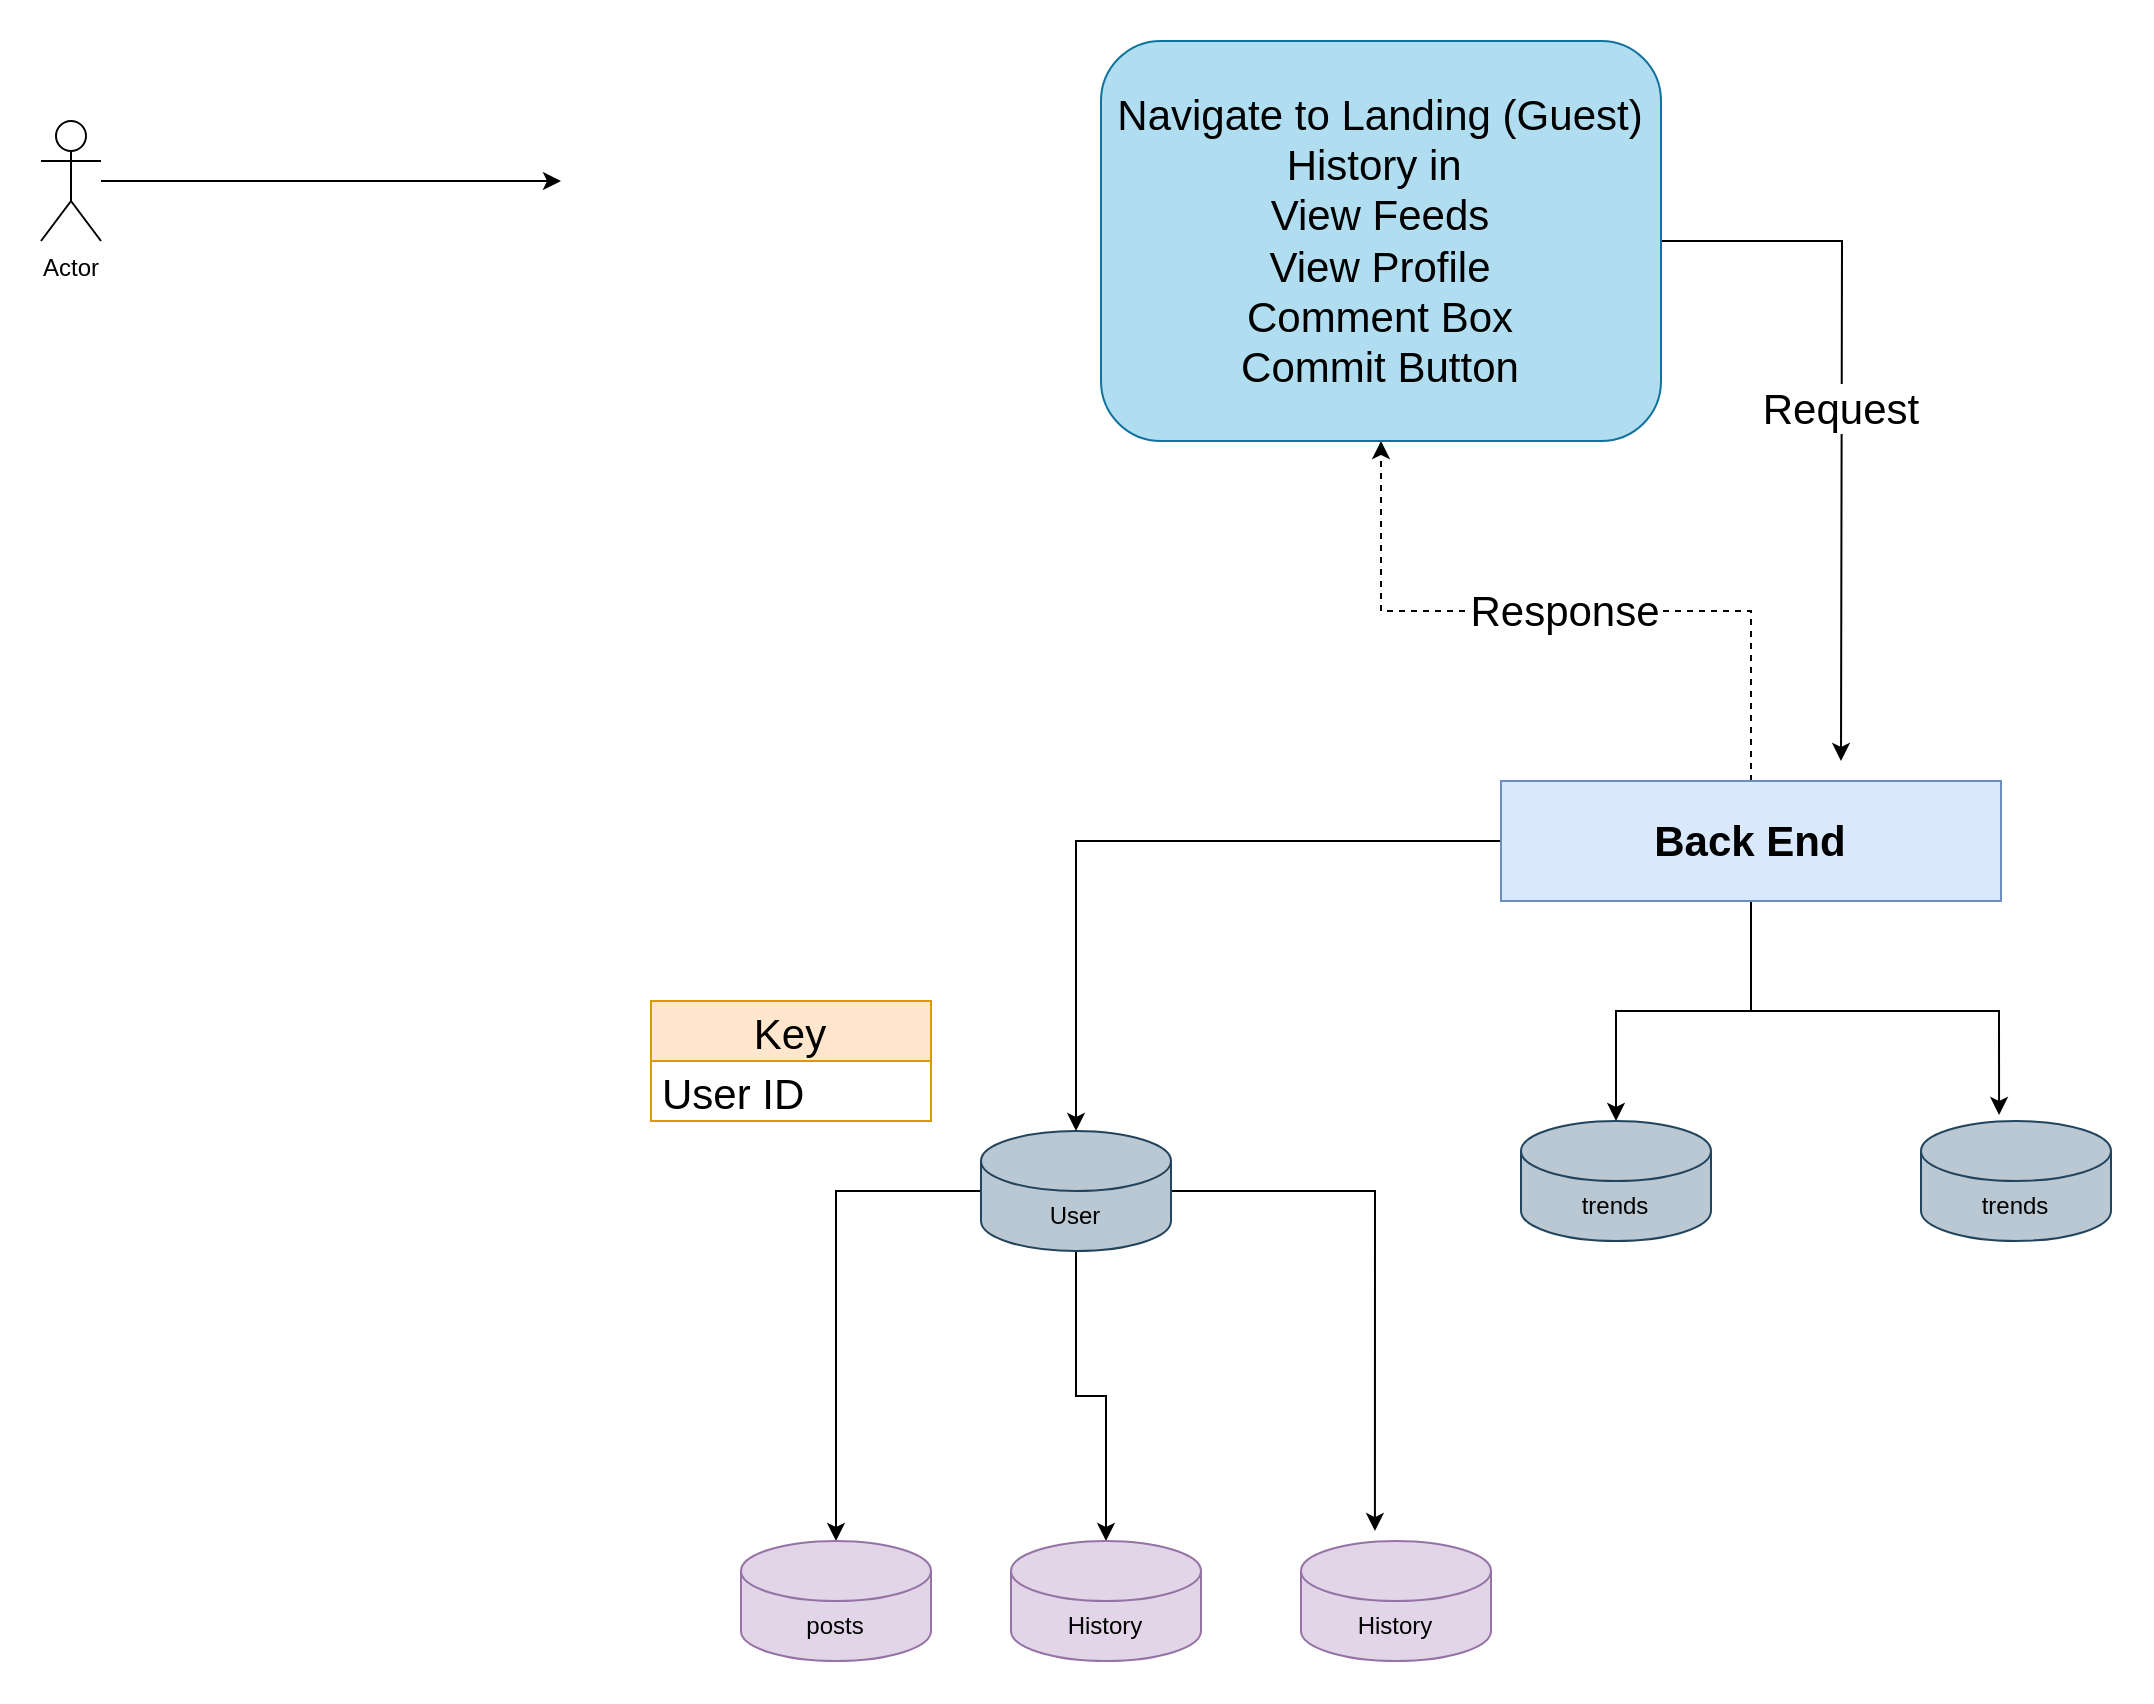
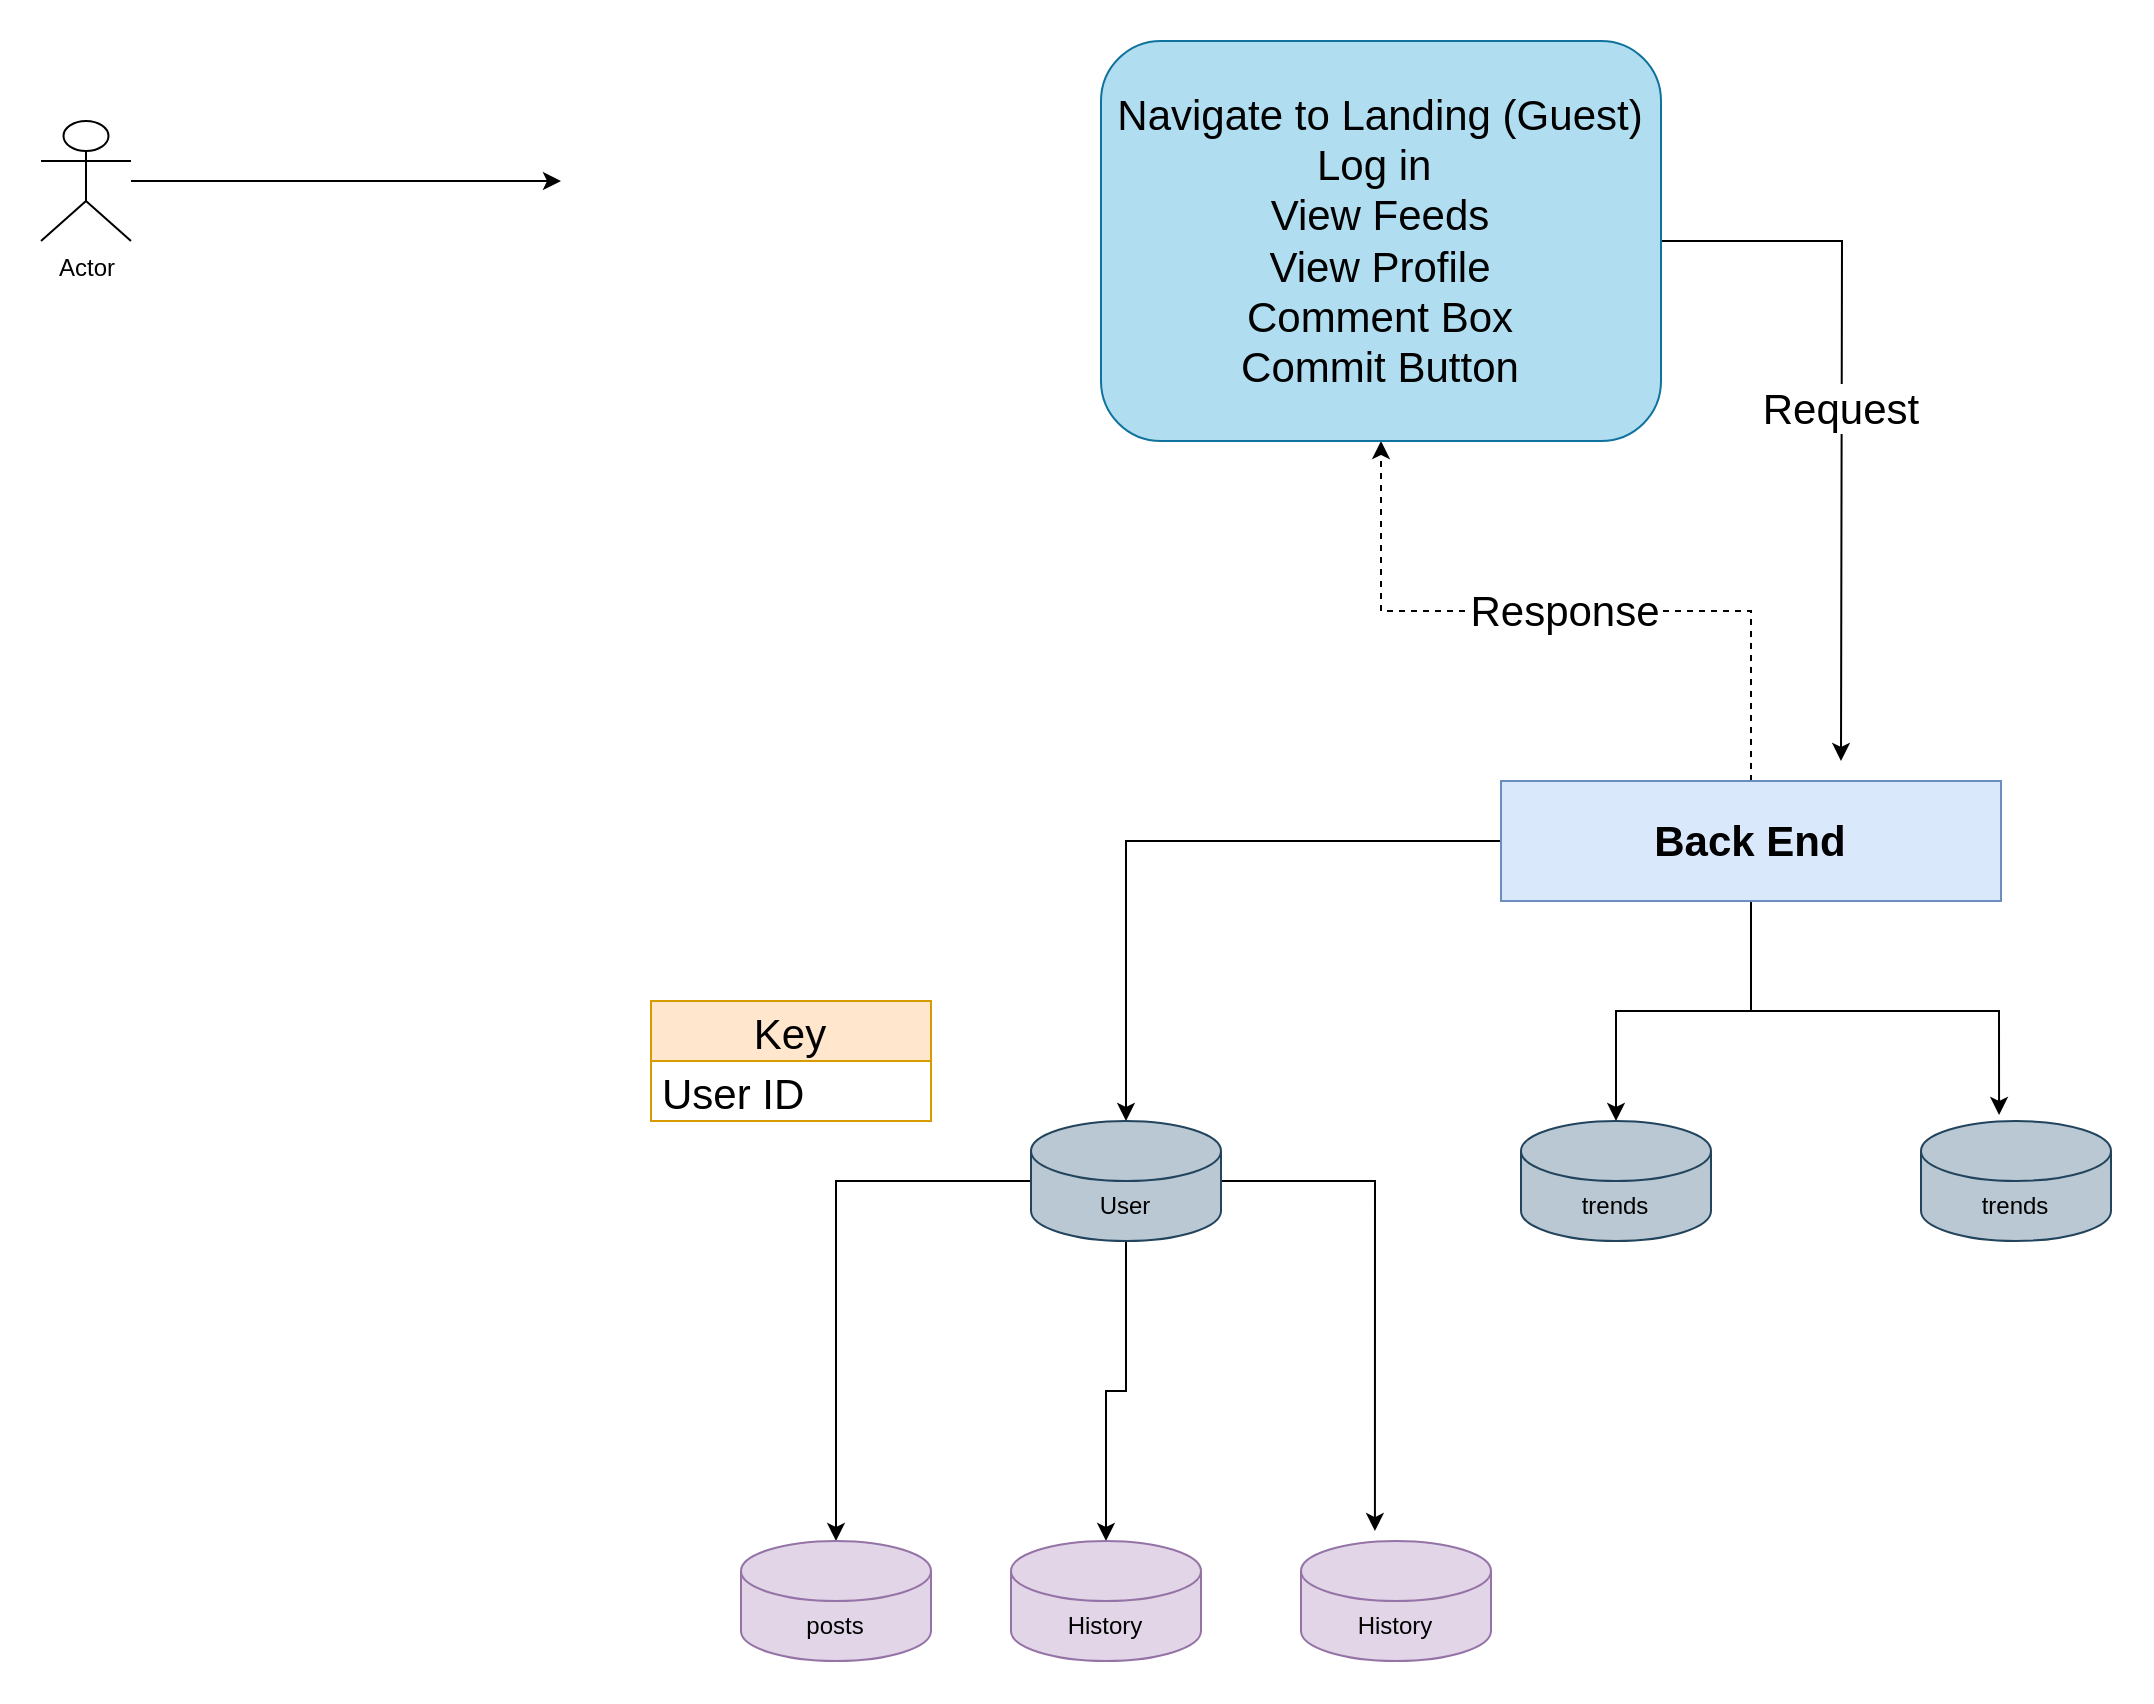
node "Actor": size 60x120 -> 90x120
node "Navigate to Landing (Guest) History in View Feeds View Profile Comment Box Commit Button": label "Navigate to Landing (Guest) History in View Feeds View Profile Comment Box Commit Button" -> "Navigate to Landing (Guest) Log in View Feeds View Profile Comment Box Commit Button"
node "User": moved (1076, 1191) -> (1126, 1181)
